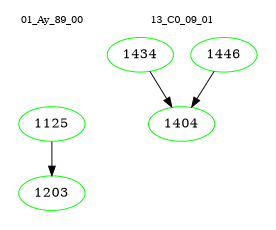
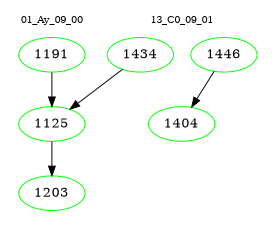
cluster "01_Ay_89_00": label "01_Ay_89_00" -> "01_Ay_09_00"
node "1191": added
edge "1434" -> "1404": now "1434" -> "1125"
